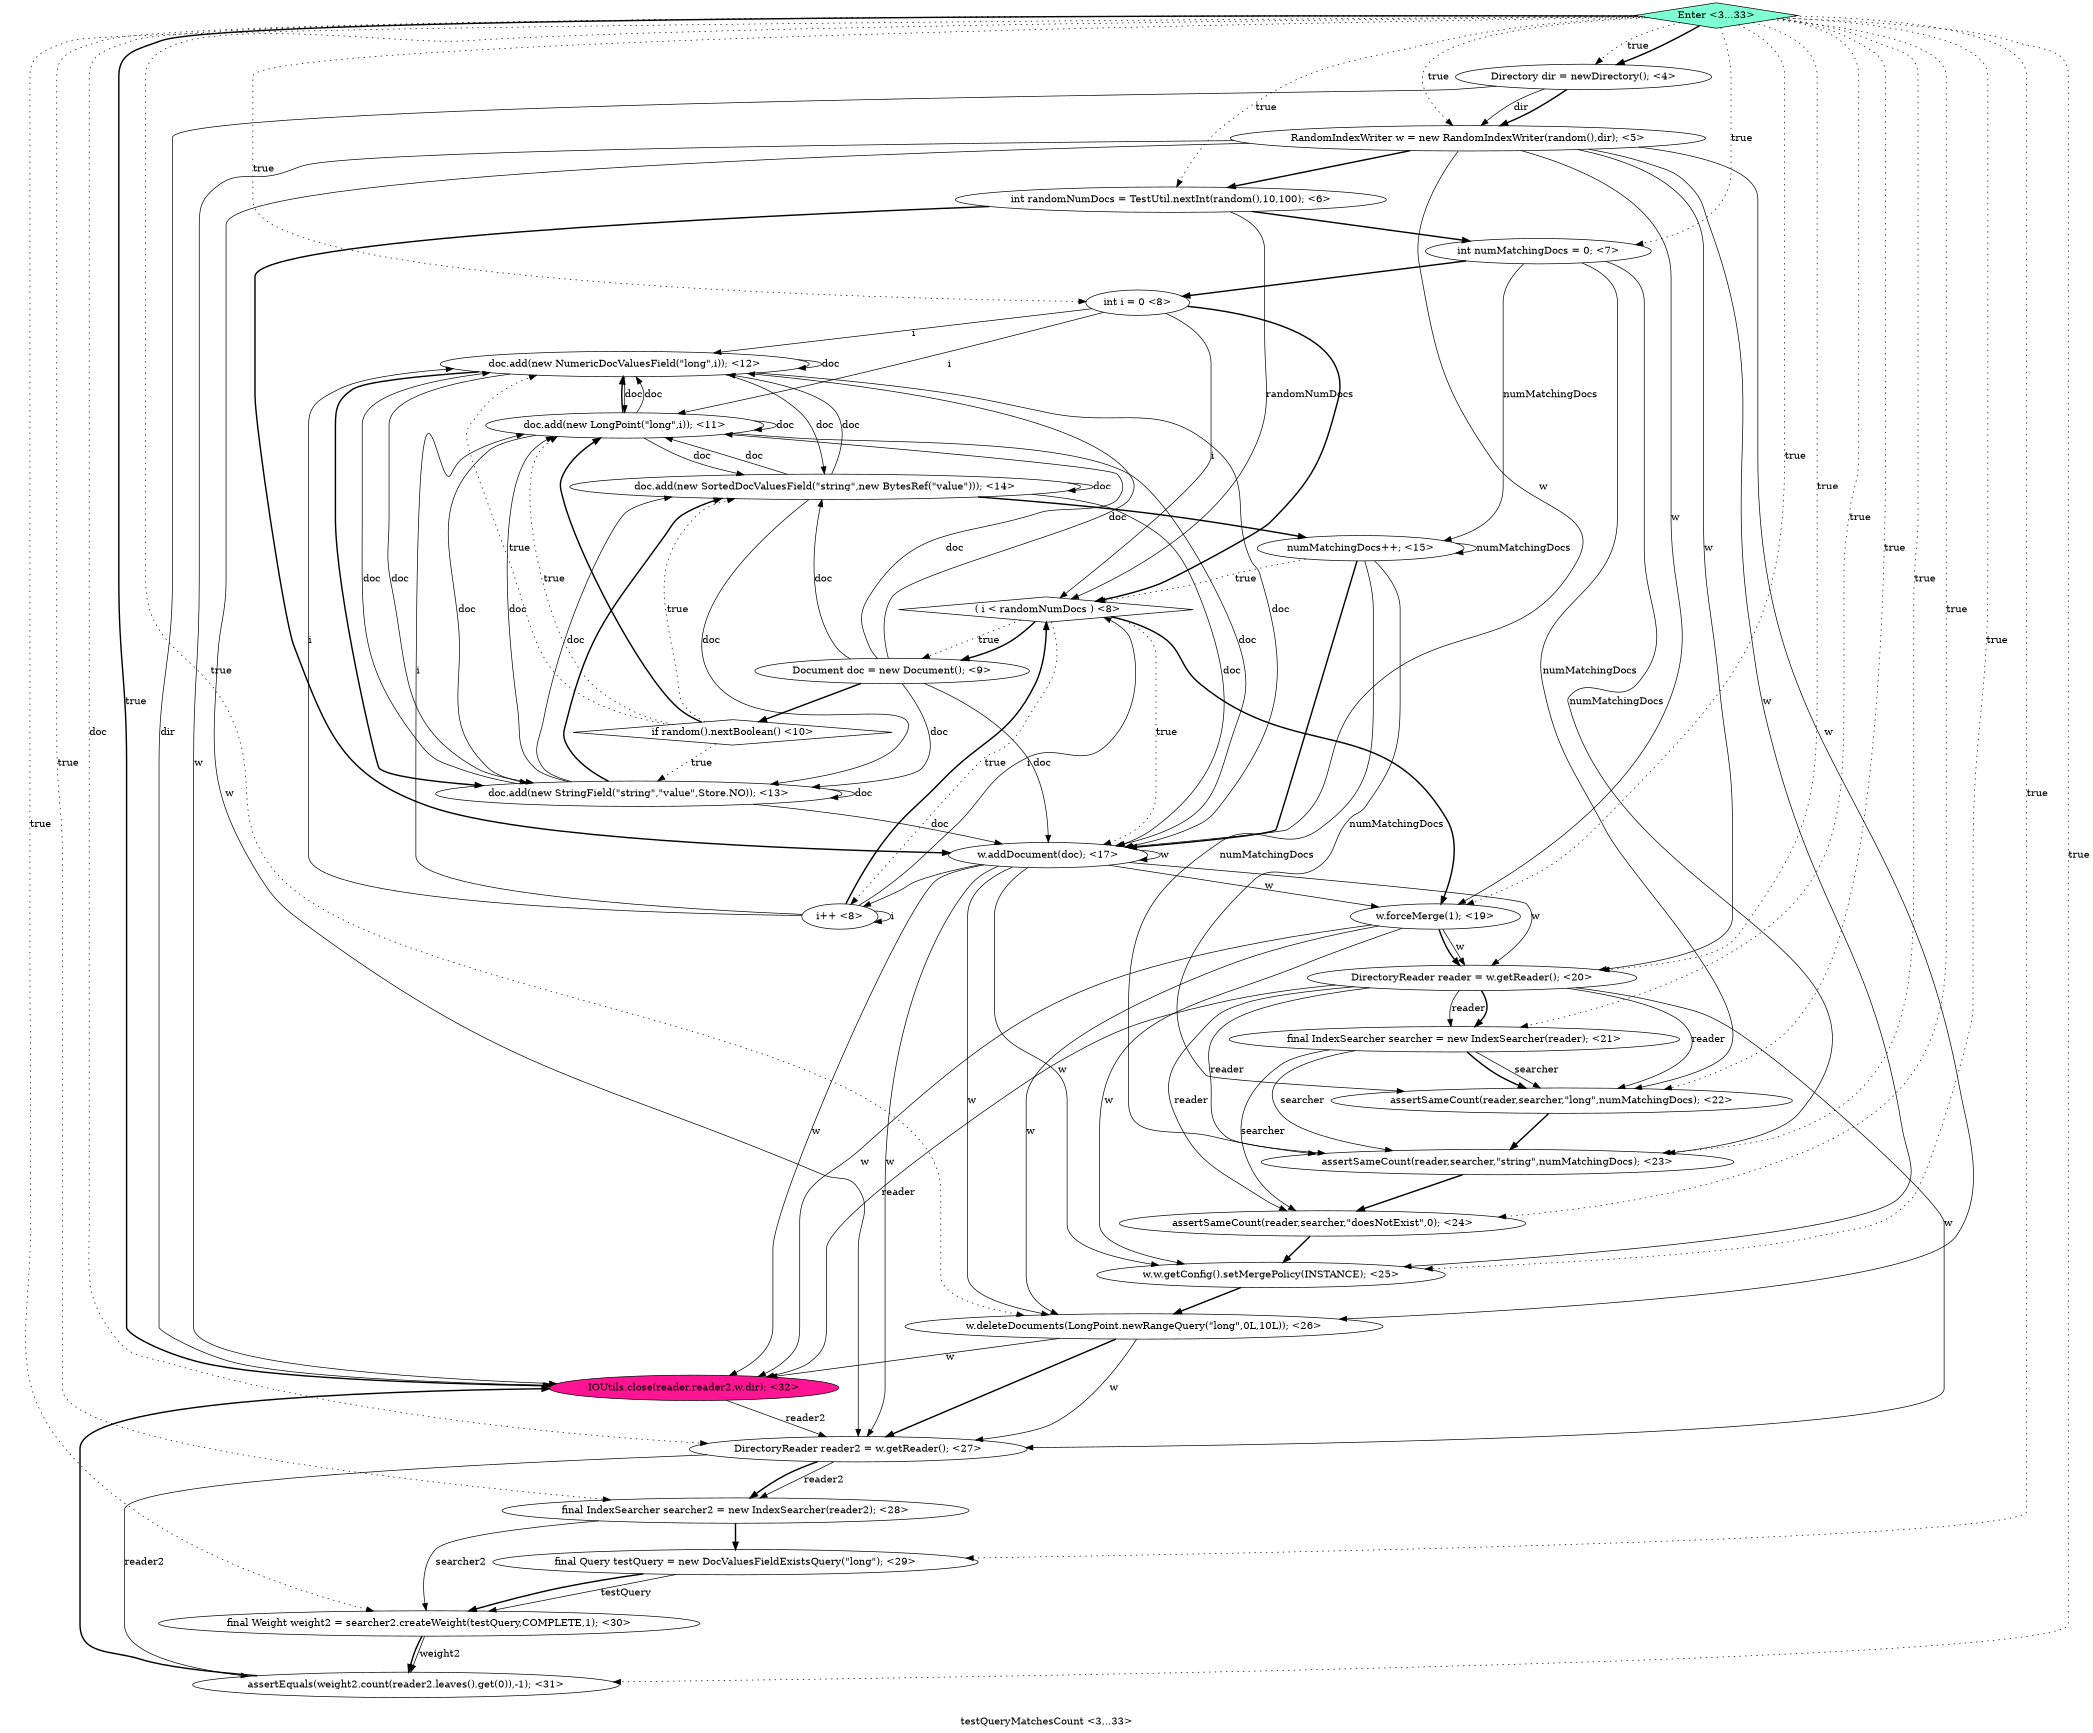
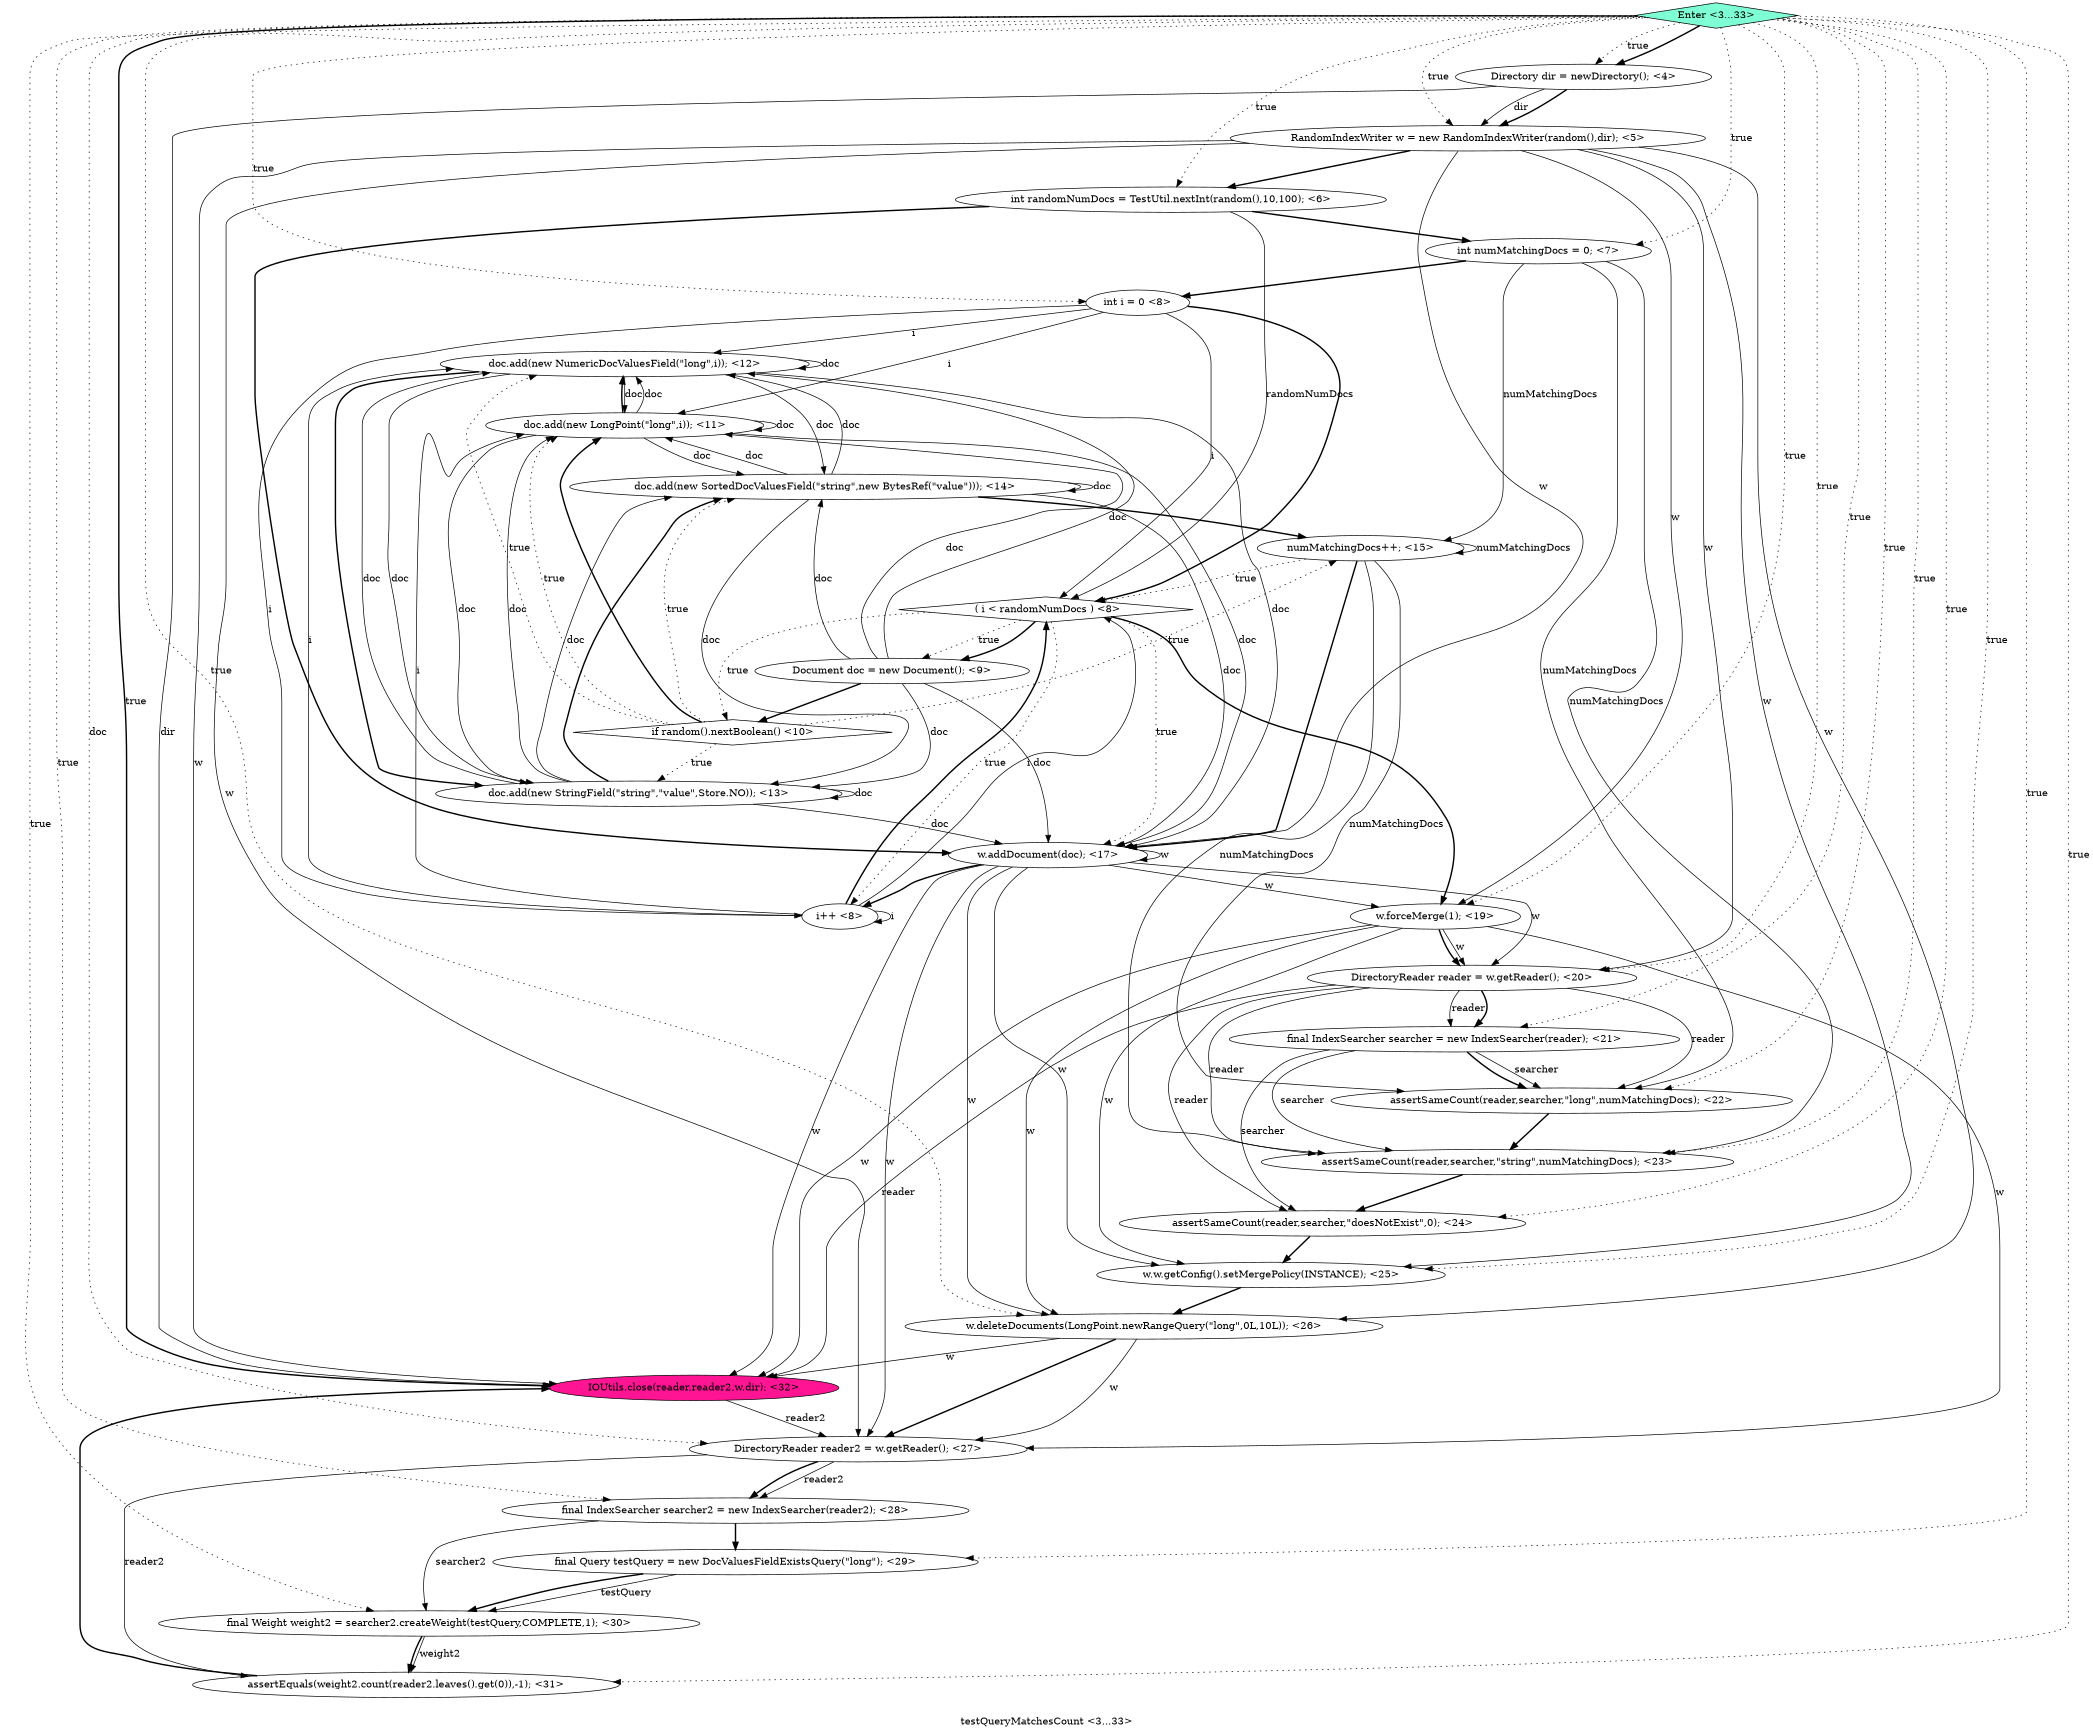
edge "int i = 0 <8>" -> "i++ <8>": added, label "i"
edge "( i < randomNumDocs ) <8>" -> "if random().nextBoolean() <10>": added, label "true"
edge "if random().nextBoolean() <10>" -> "numMatchingDocs++; <15>": added, label "true"
edge "w.addDocument(doc); <17>" -> "i++ <8>": style solid -> bold
edge "DirectoryReader reader = w.getReader(); <20>" -> "DirectoryReader reader2 = w.getReader(); <27>": now "w.forceMerge(1); <19>" -> "DirectoryReader reader2 = w.getReader(); <27>"
